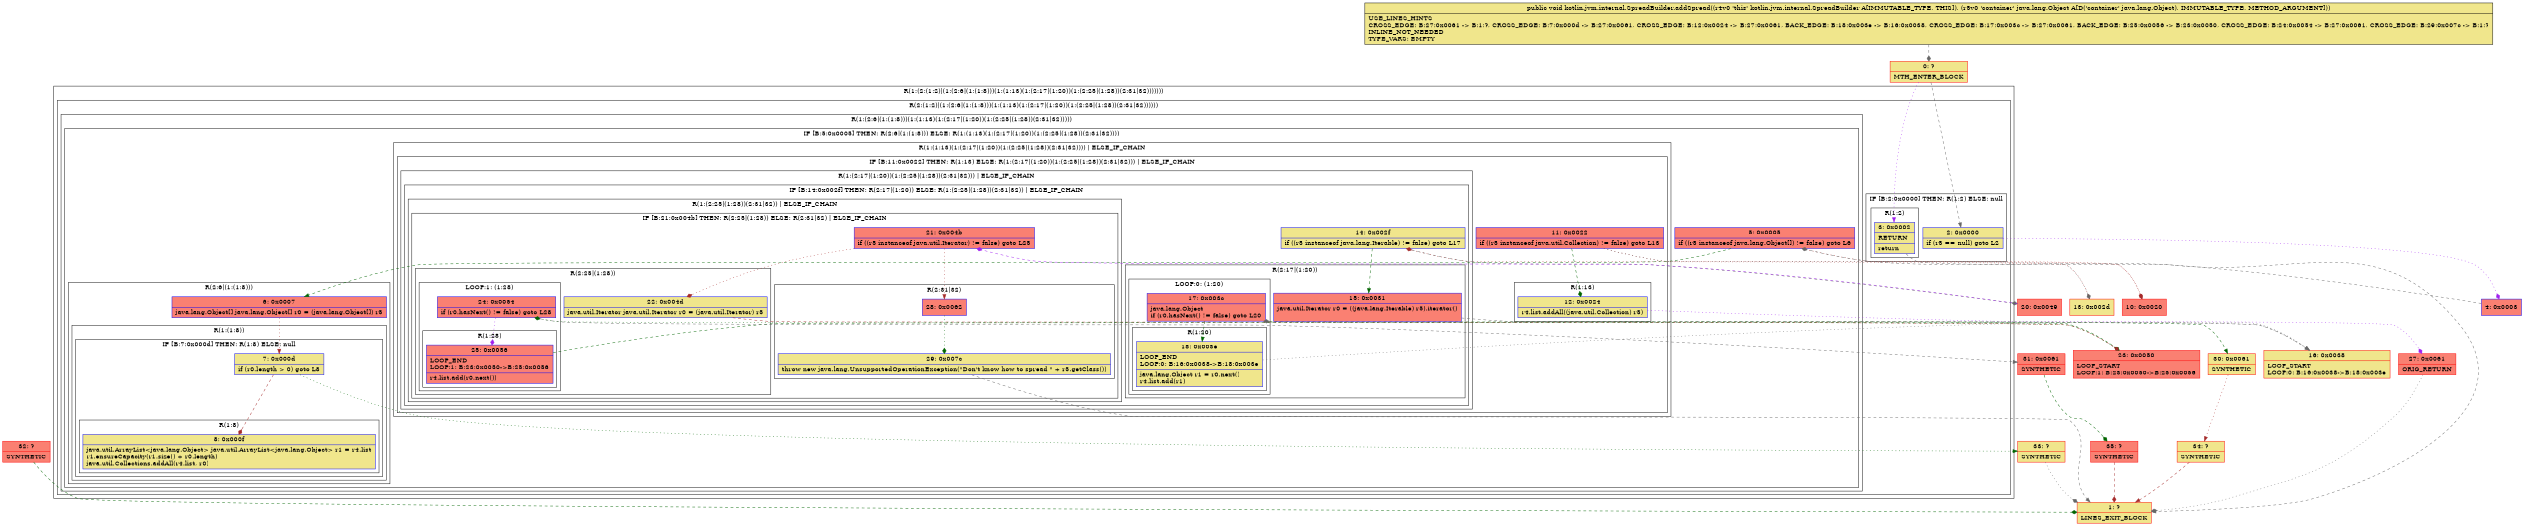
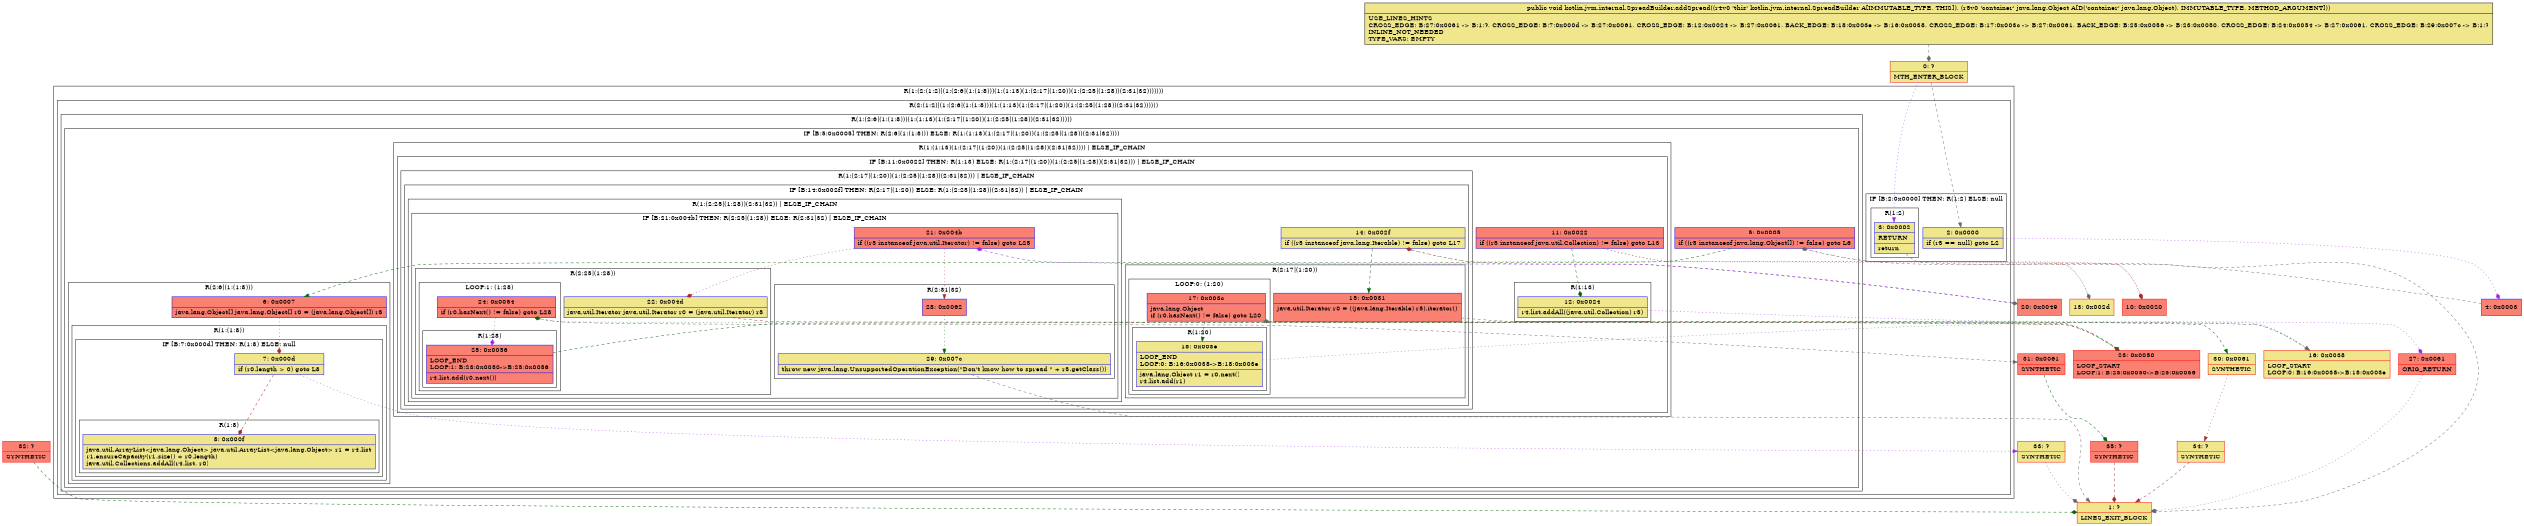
edge "28: 0x0062" -> "29: 0x007c": arrowhead diamond -> normal
edge "6: 0x0007" -> "7: 0x000d": arrowhead normal -> diamond
edge "7: 0x000d" -> "33: ?": color darkgreen -> purple
